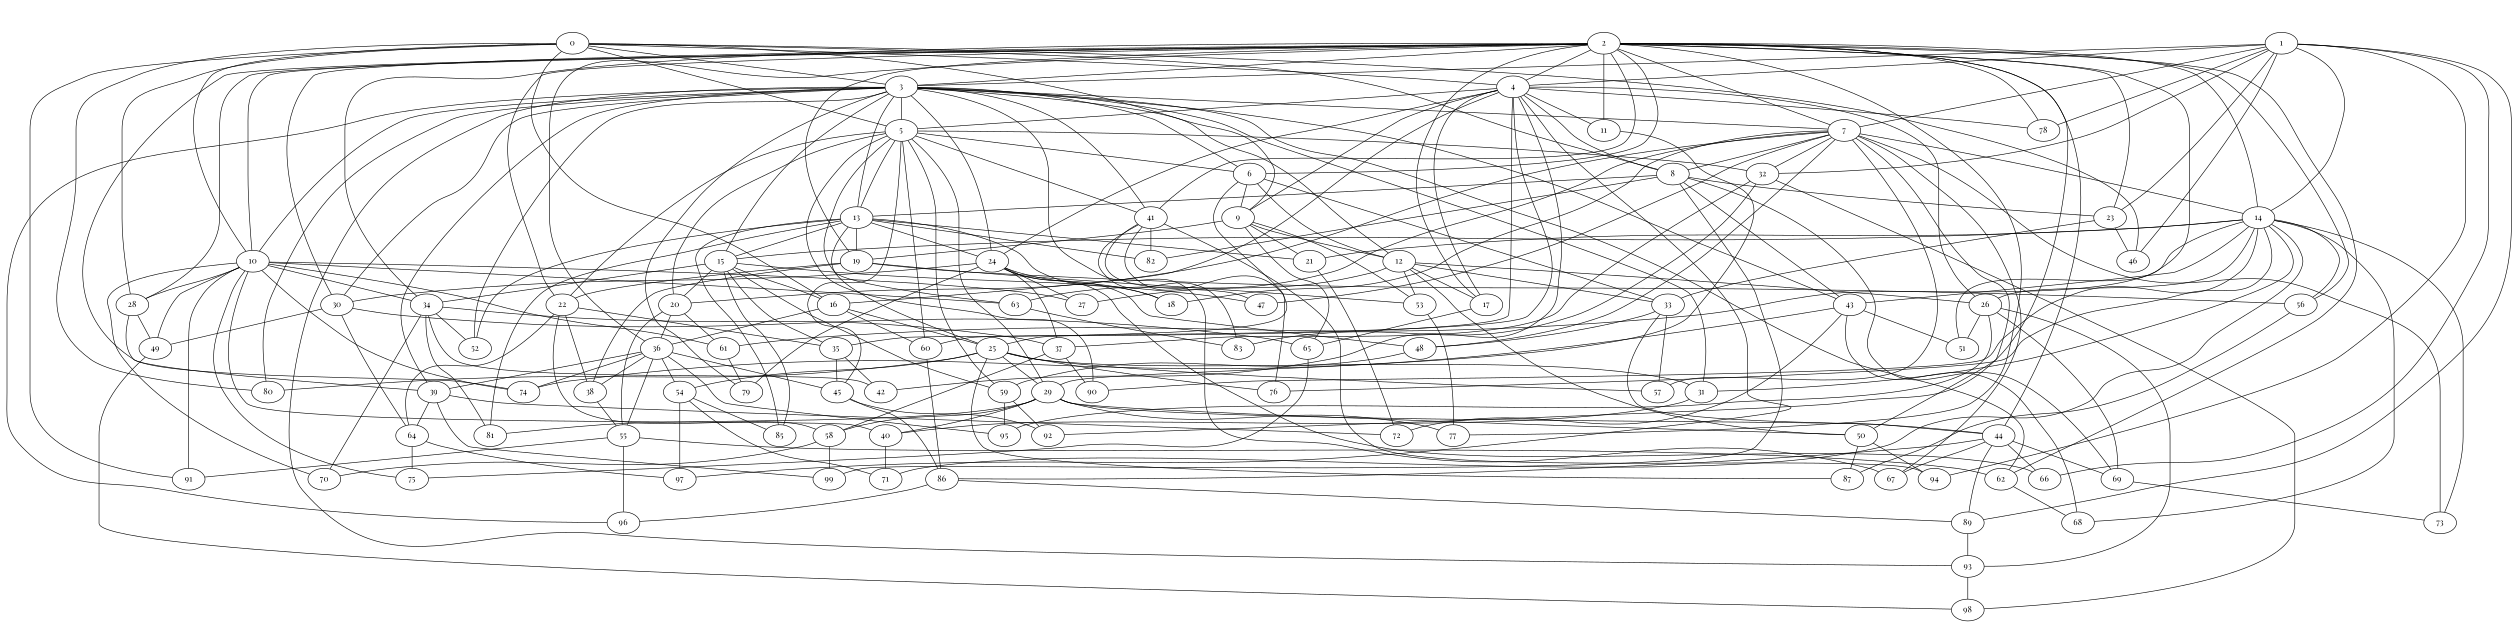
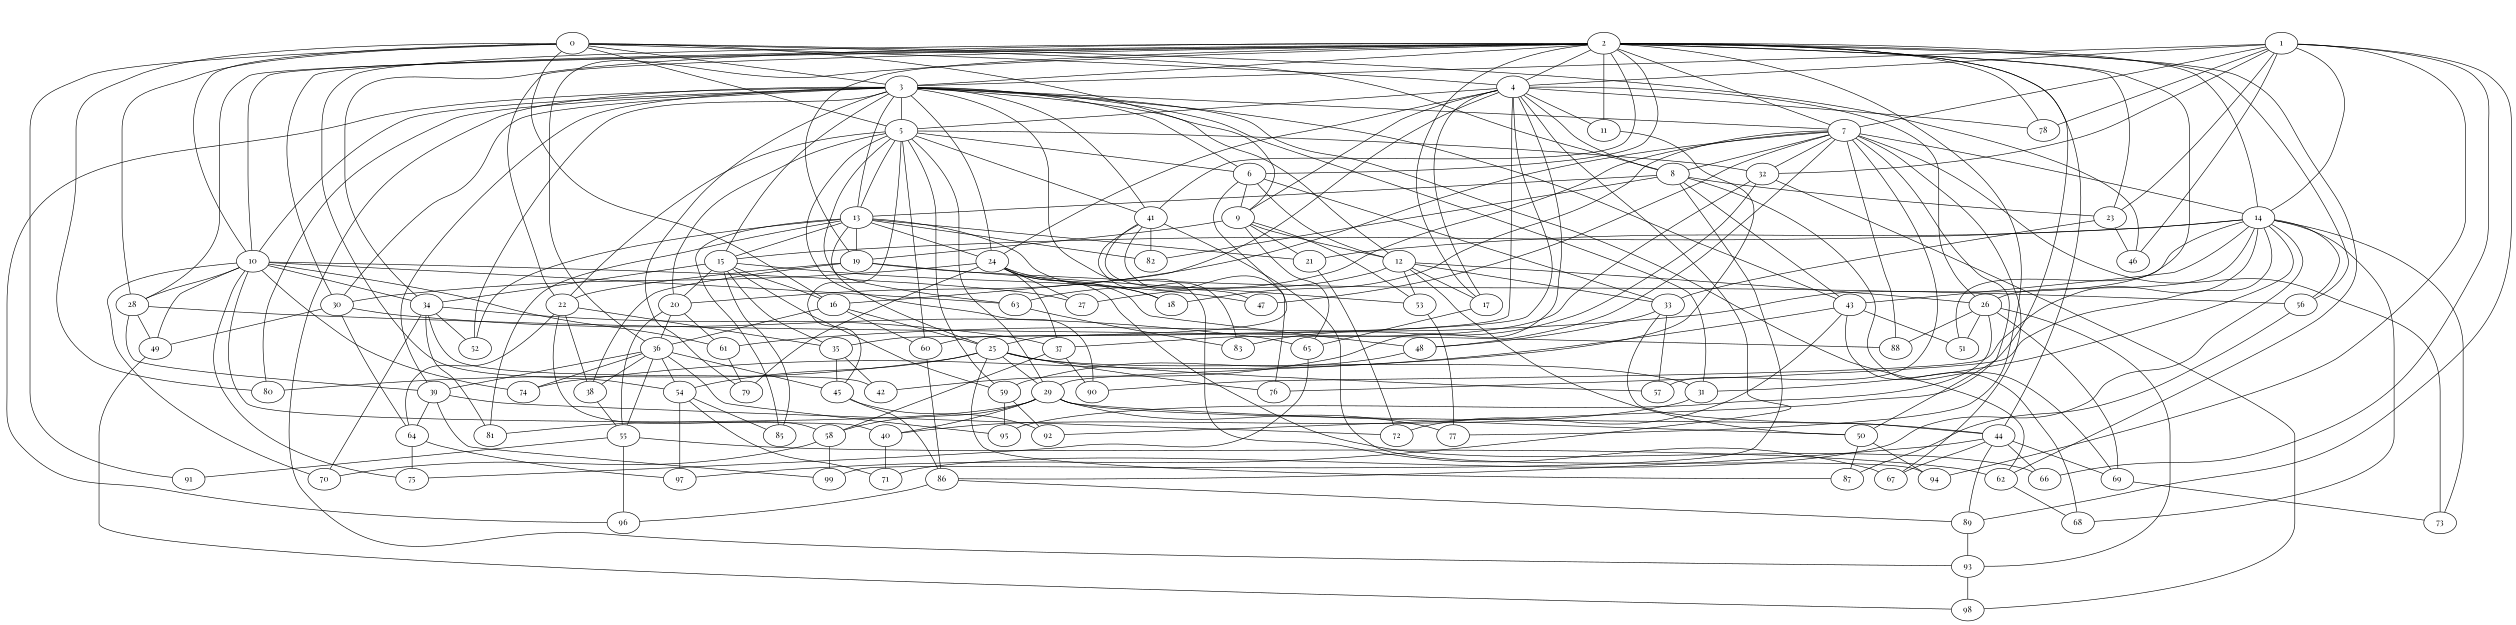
edge "2" -- "74": now "2" -- "54"
node "88": added
edge "10" -- "91": removed
